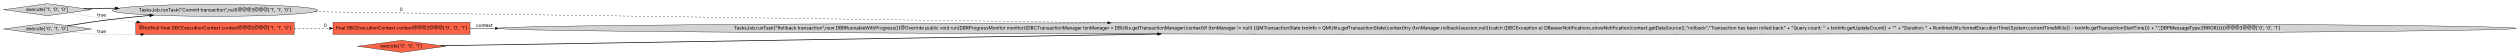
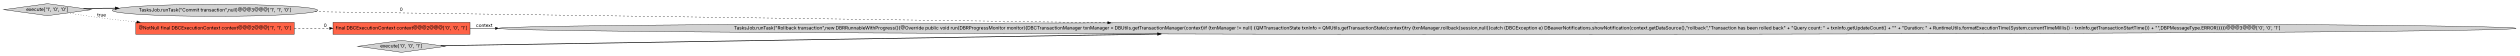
node "execute['0', '1', '0']": removed
node "execute['0', '0', '1']": fillcolor tomato -> lightgray
